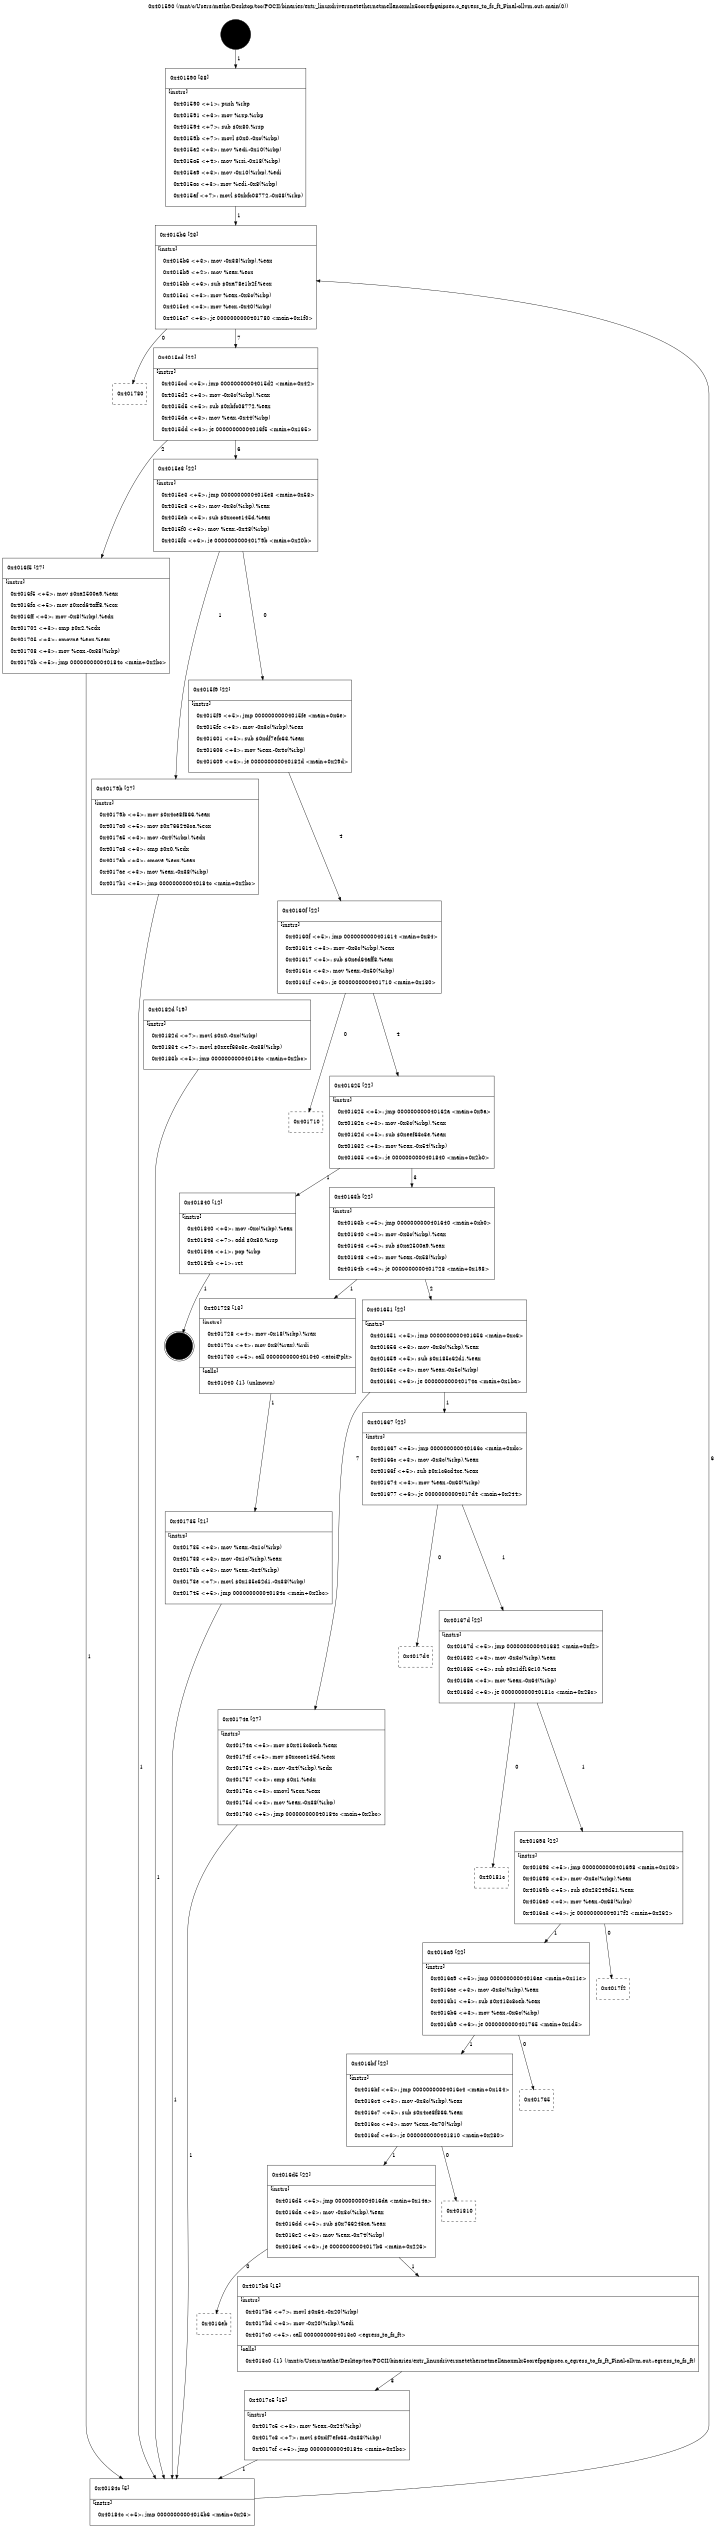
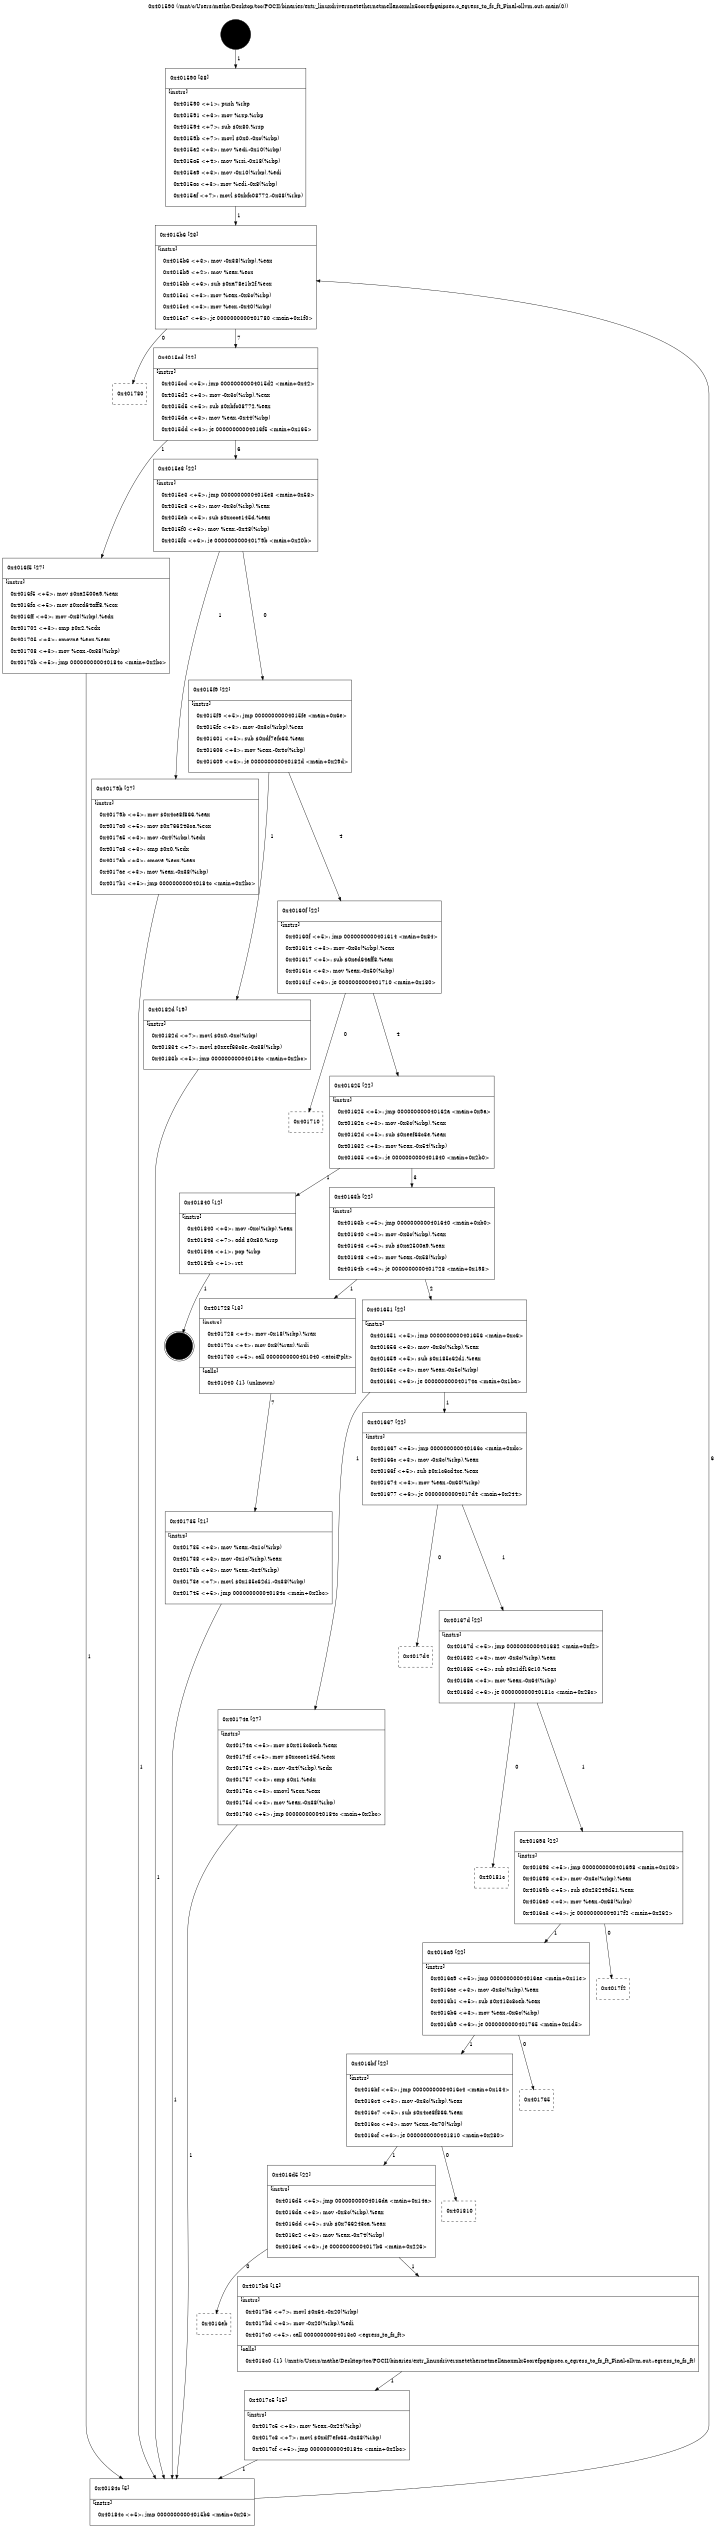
edge "0x4015cd [22]" -> "0x4016f5 [27]": label " 2" -> " 1"
edge "0x4015f9 [22]" -> "0x40182d [19]": added, label "1"
edge "0x401728 [13]" -> "0x401735 [21]": label " 1" -> " 7"
edge "0x401651 [22]" -> "0x40174a [27]": label " 7" -> " 1"
edge "0x4017b6 [15]" -> "0x4017c5 [15]": label " 3" -> " 1"
